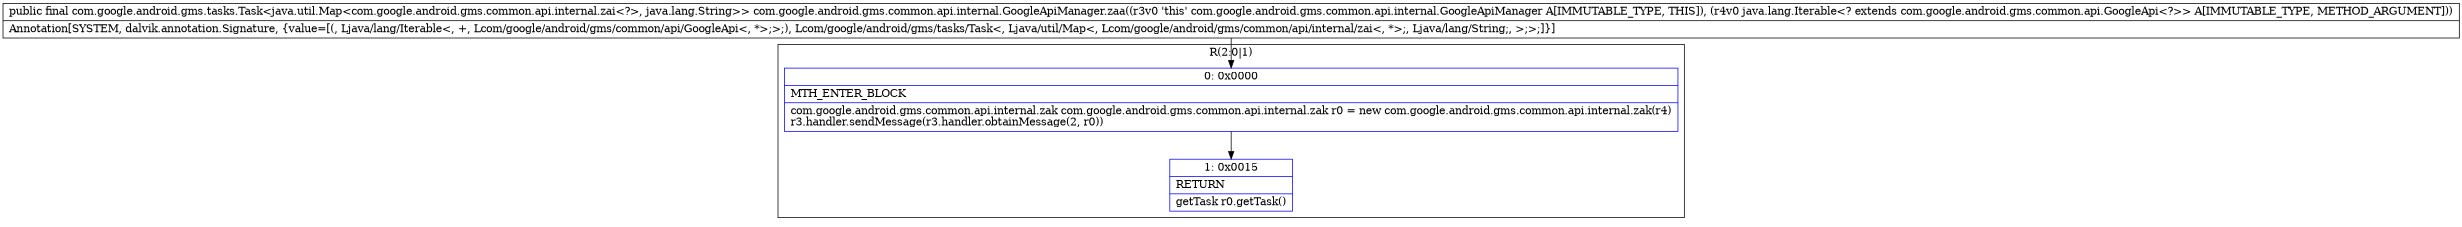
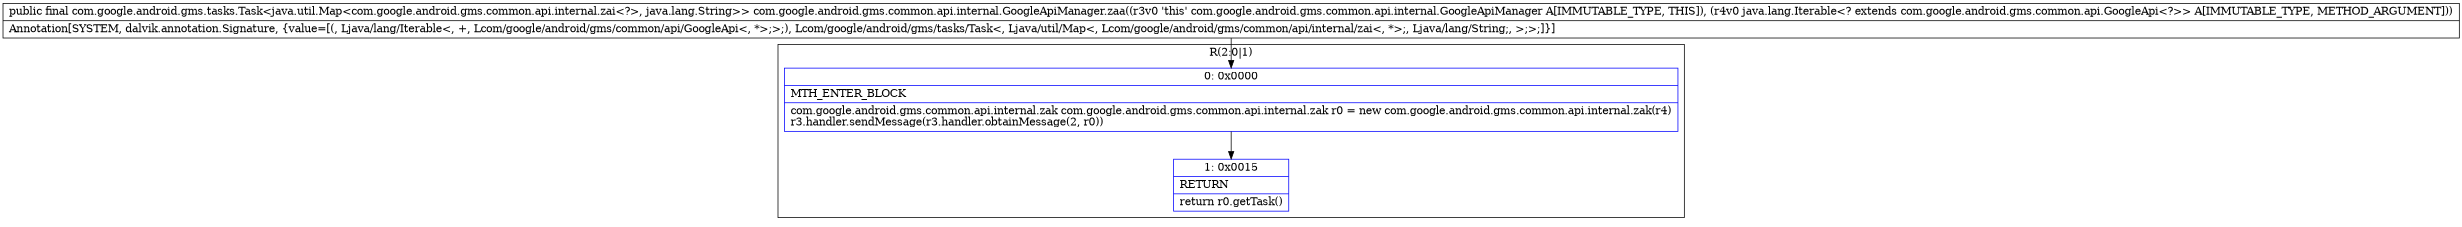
node "1: 0x0015": text "getTask r0.getTask()" -> "return r0.getTask()"
